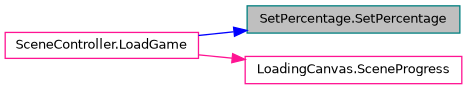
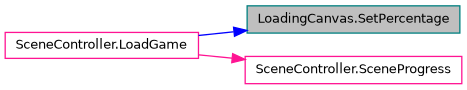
node "SetPercentage.SetPercentage": label "SetPercentage.SetPercentage" -> "LoadingCanvas.SetPercentage"
node "LoadingCanvas.SceneProgress": label "LoadingCanvas.SceneProgress" -> "SceneController.SceneProgress"
